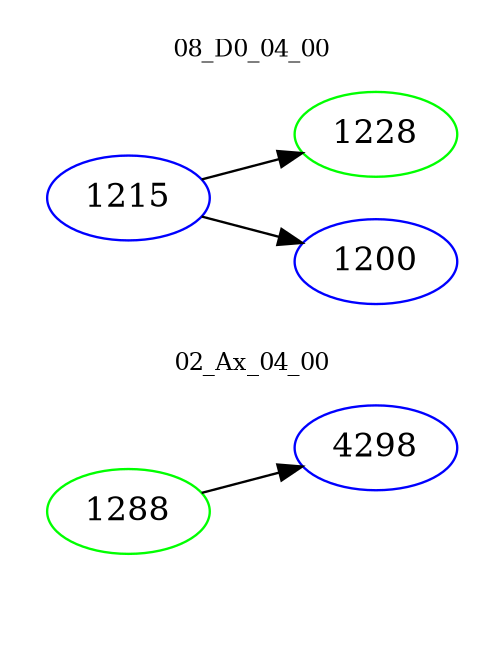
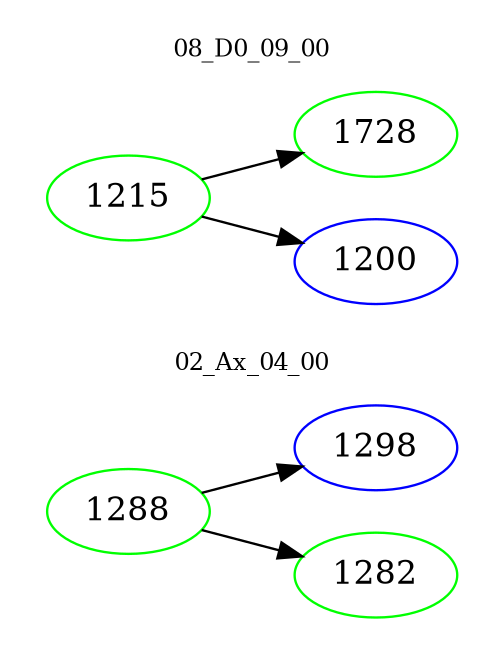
cluster "08_D0_04_00": label "08_D0_04_00" -> "08_D0_09_00"
node "1228": label "1228" -> "1728"
node "1215": color blue -> green
node "4298": label "4298" -> "1298"
node "1282": added
